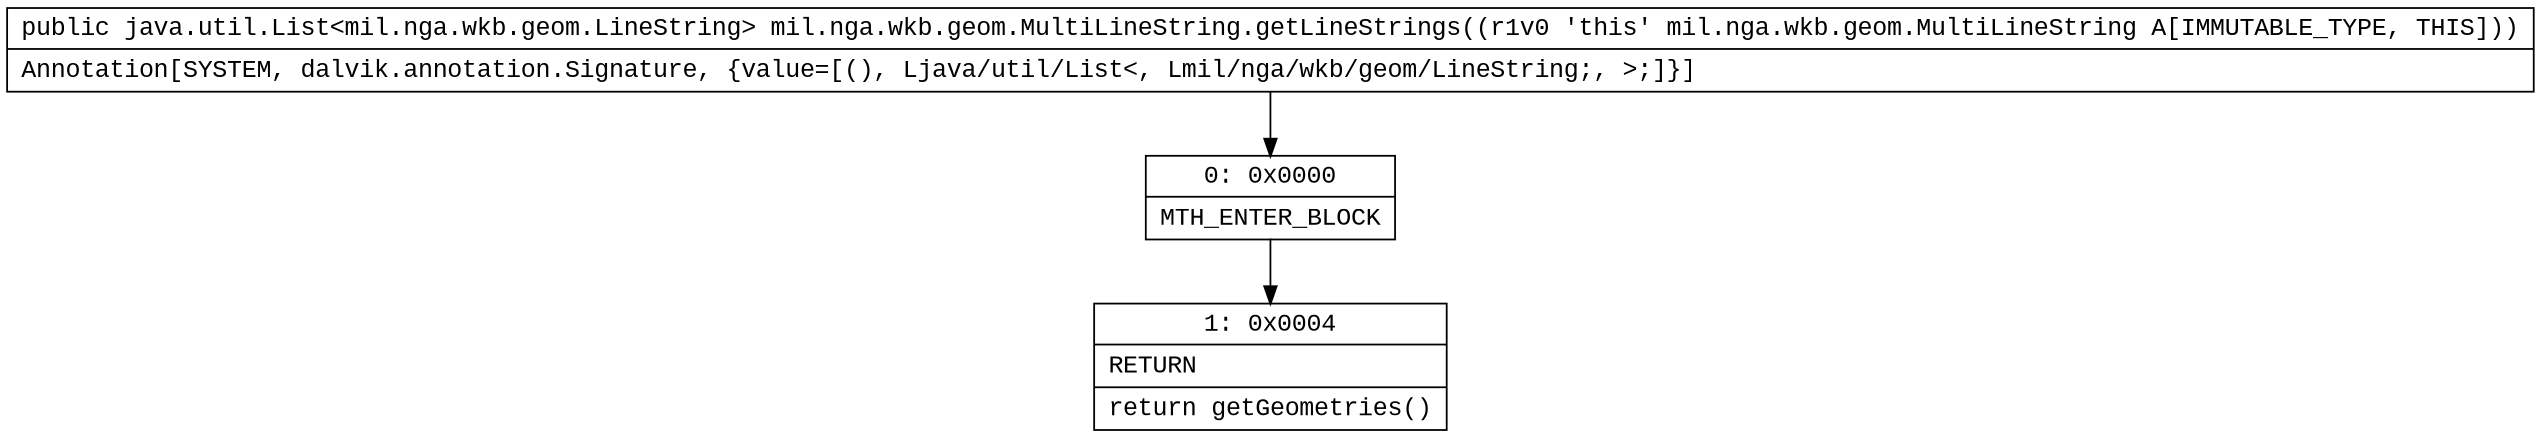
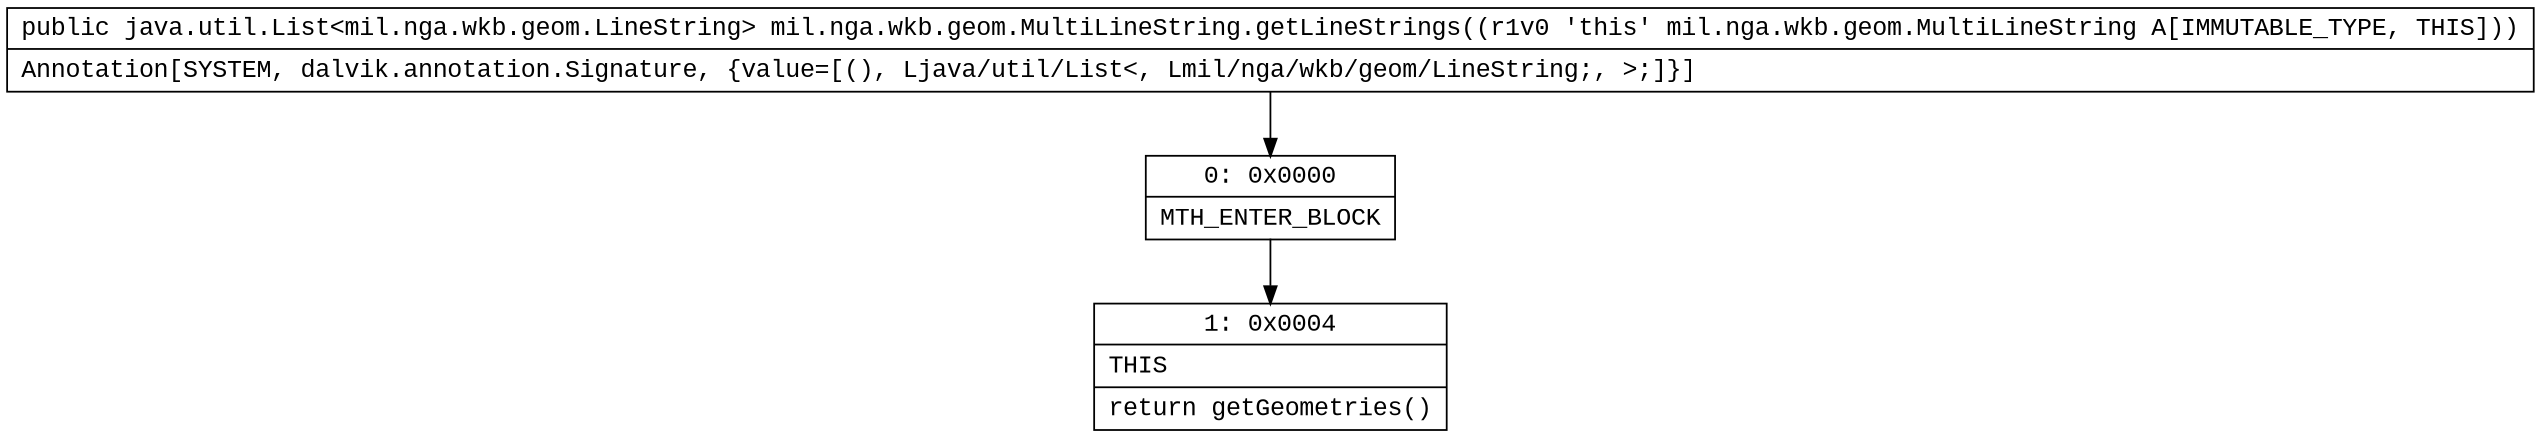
node "1: 0x0004": text "RETURN" -> "THIS"
